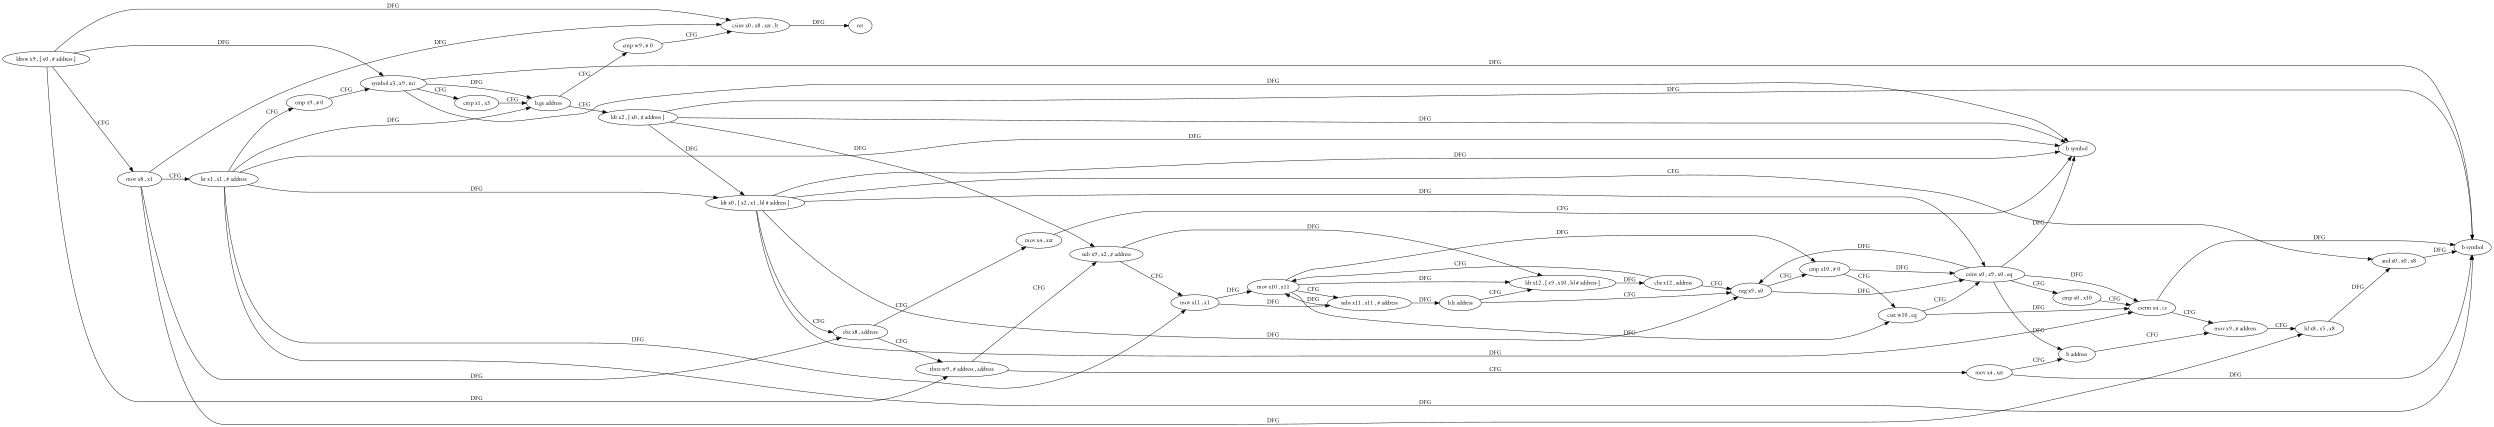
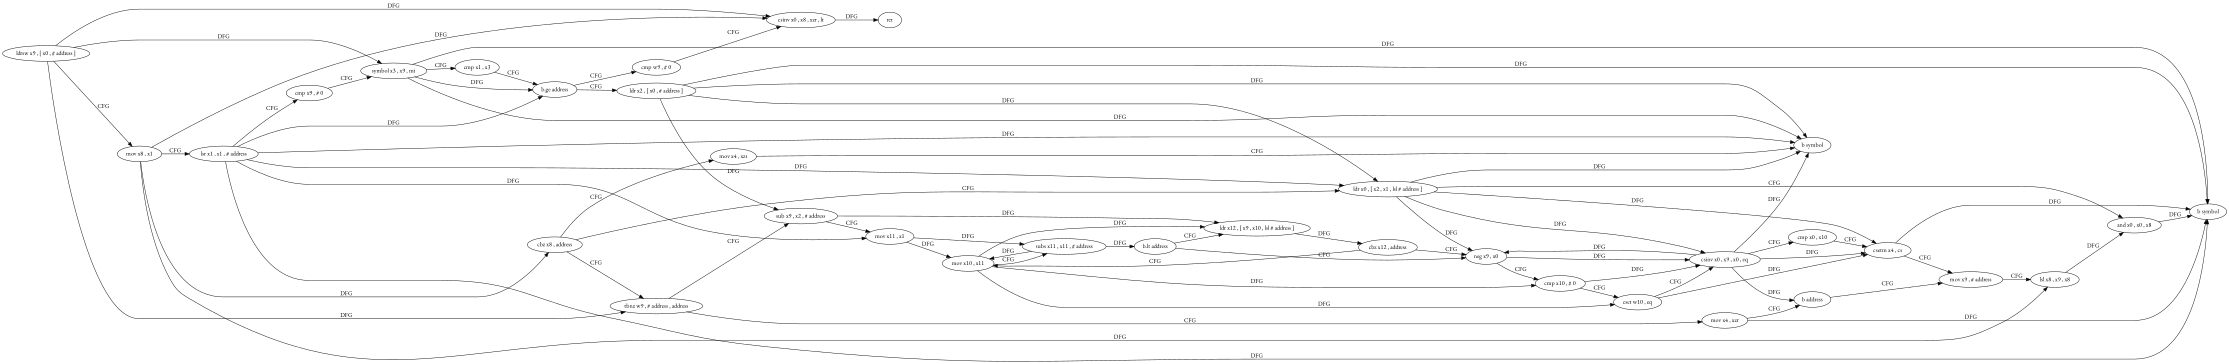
edge "ldr x0 , [ x2 , x1 , lsl # address ]" -> "cbz x8 , address": reversed
node "lsl x8 , x5 , x8": label "lsl x8 , x5 , x8" -> "lsl x8 , x9 , x8"
